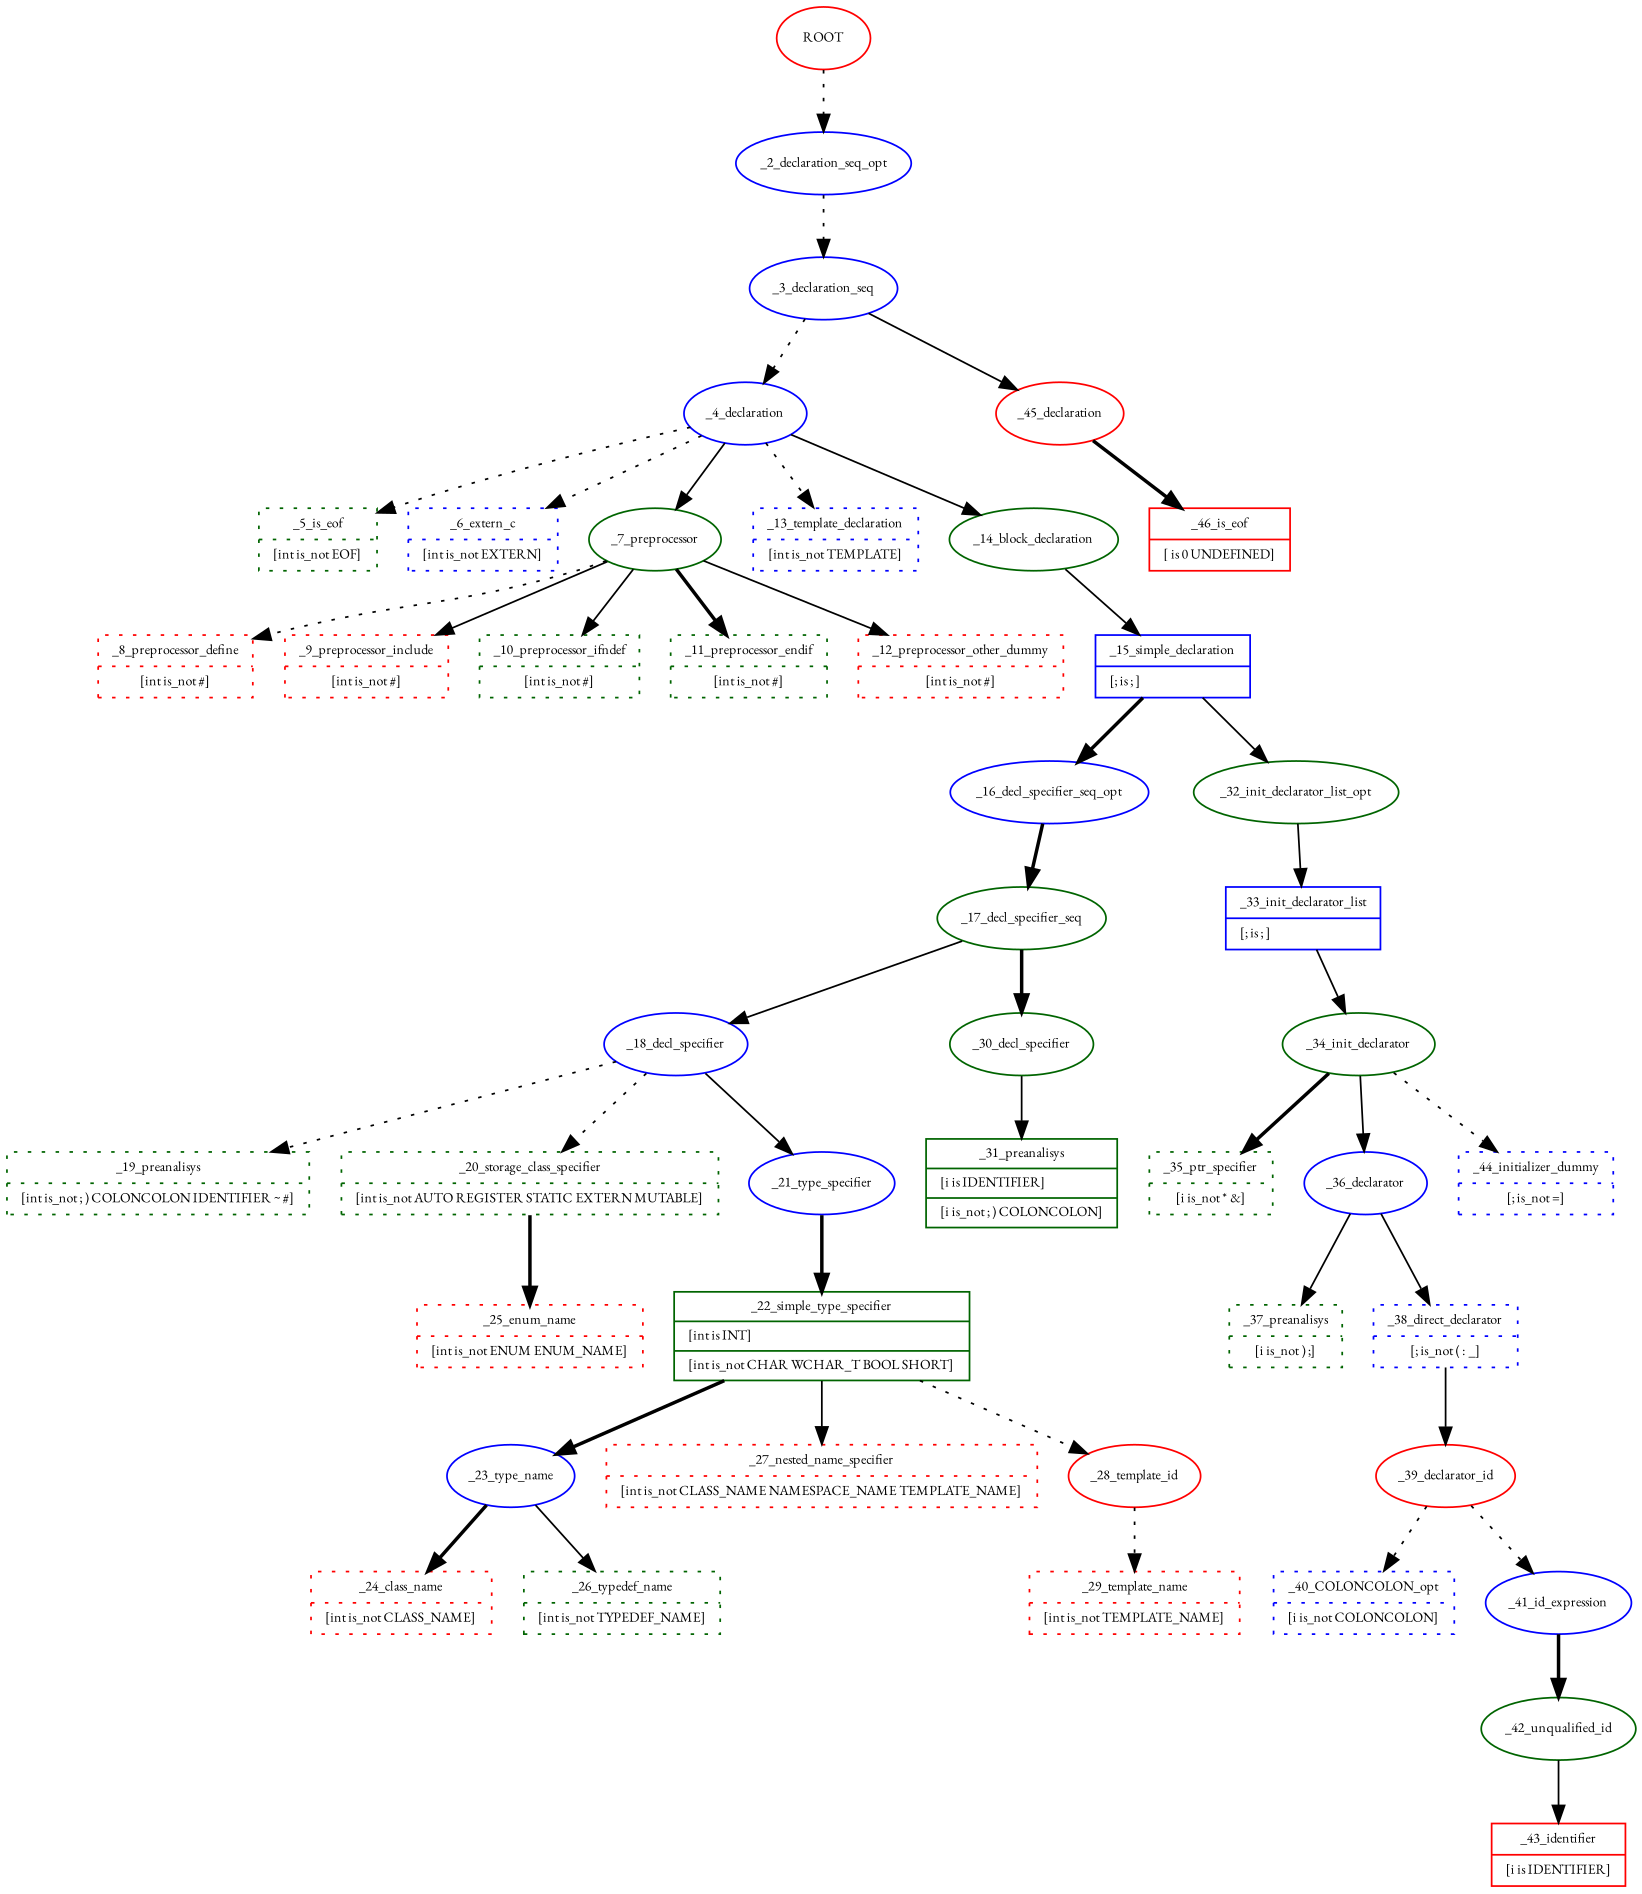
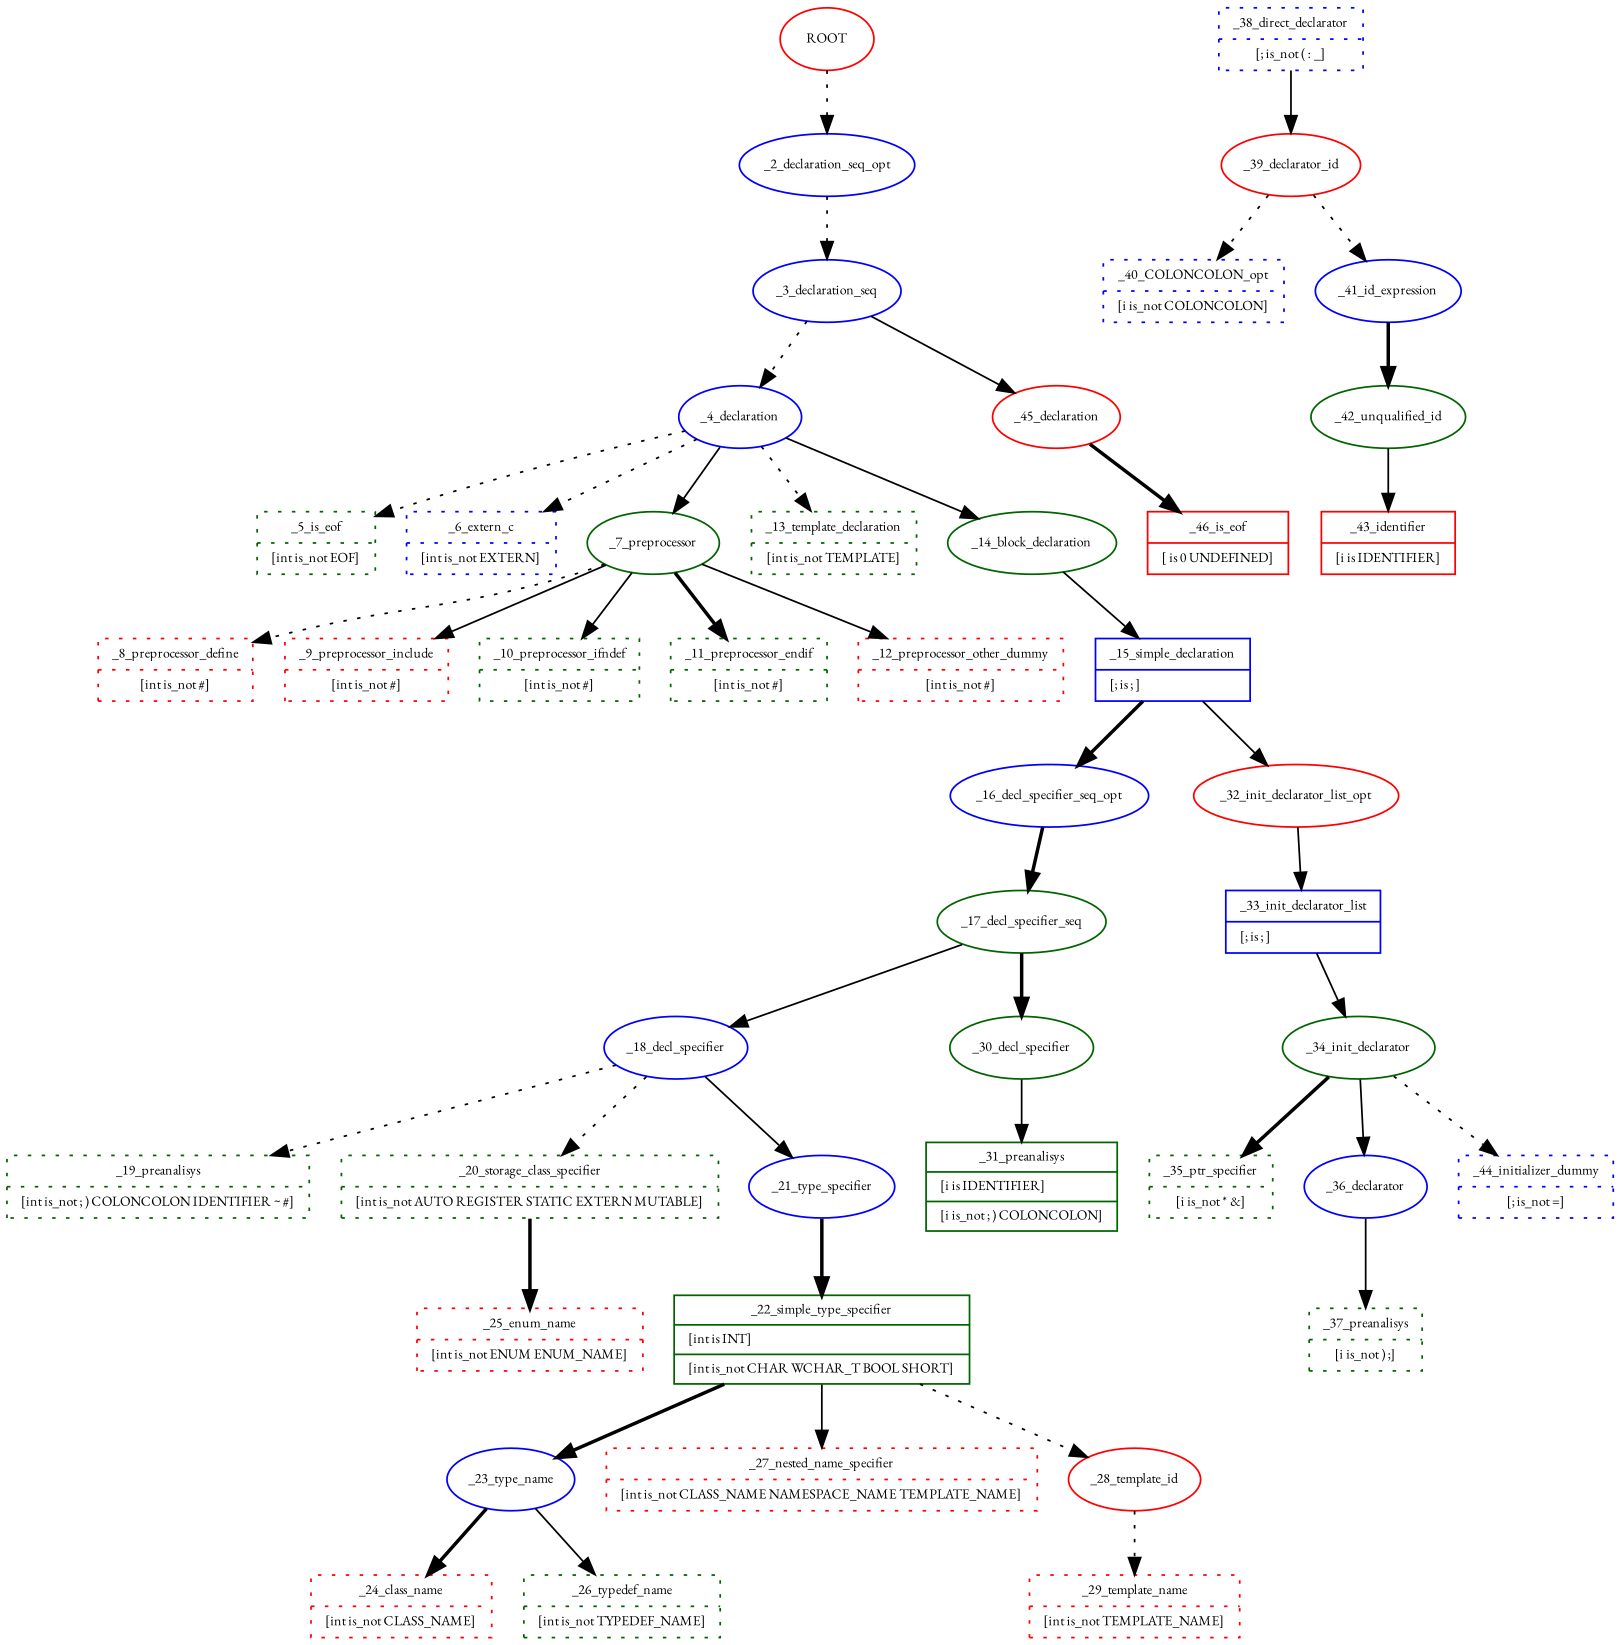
node "_13_template_declaration": color blue -> darkgreen
node "_32_init_declarator_list_opt": color darkgreen -> red
edge "_36_declarator" -> "_38_direct_declarator": removed
